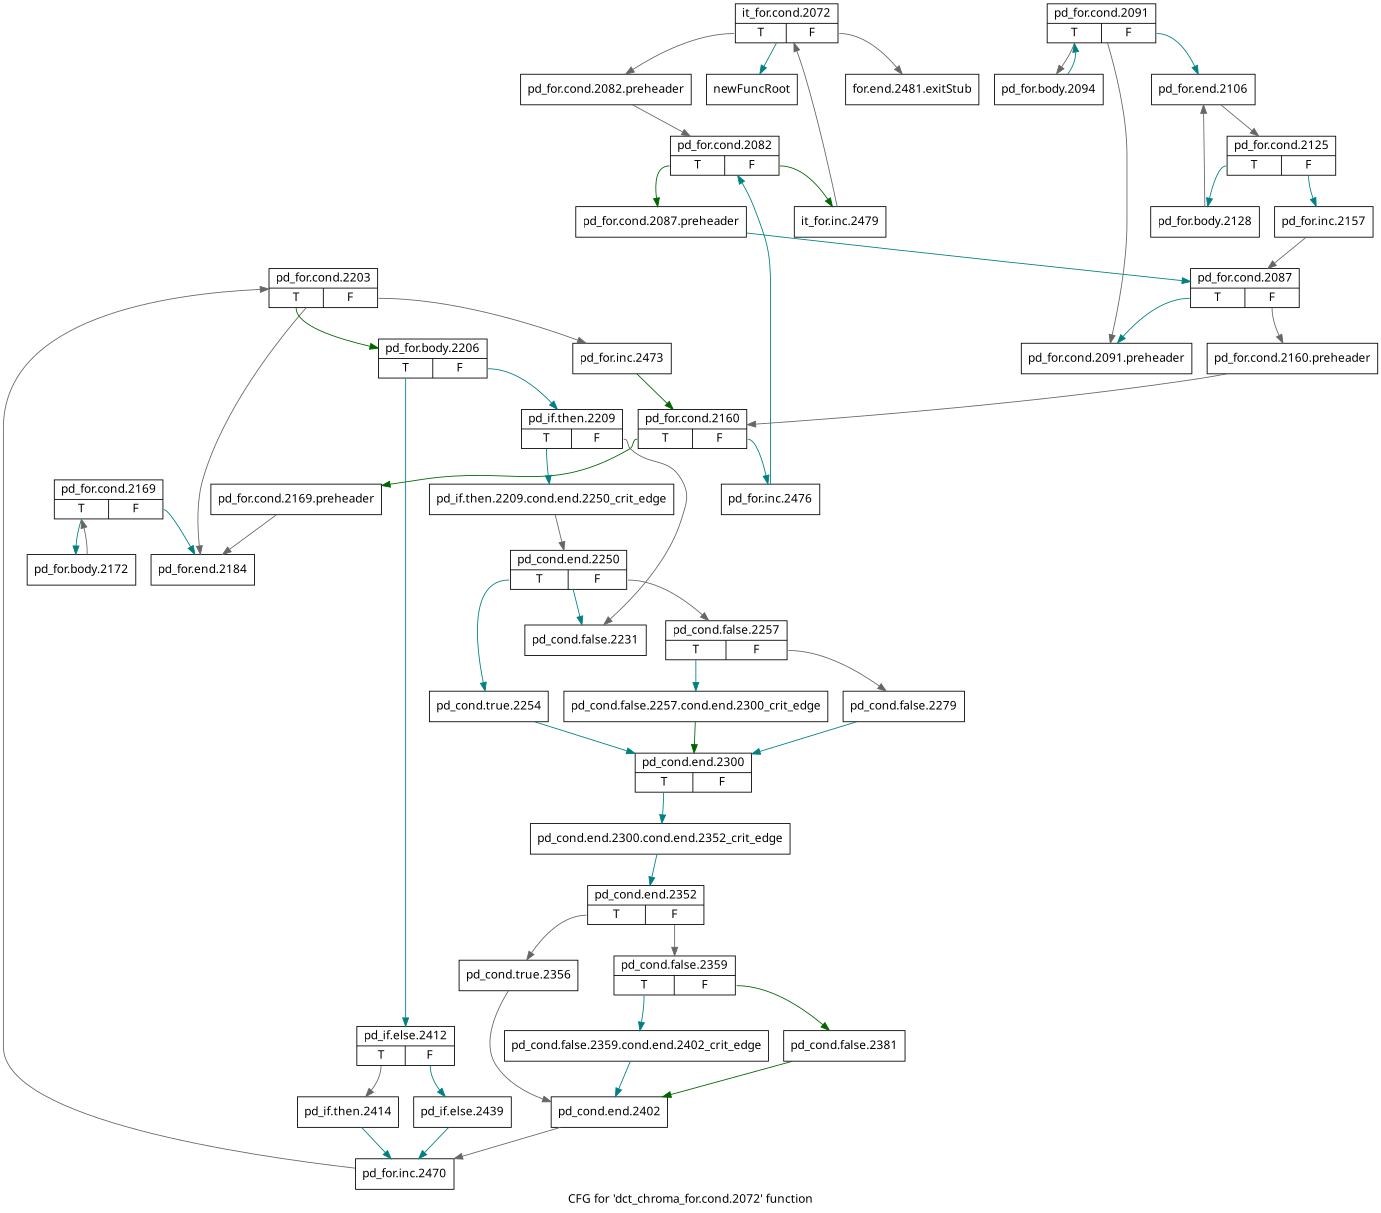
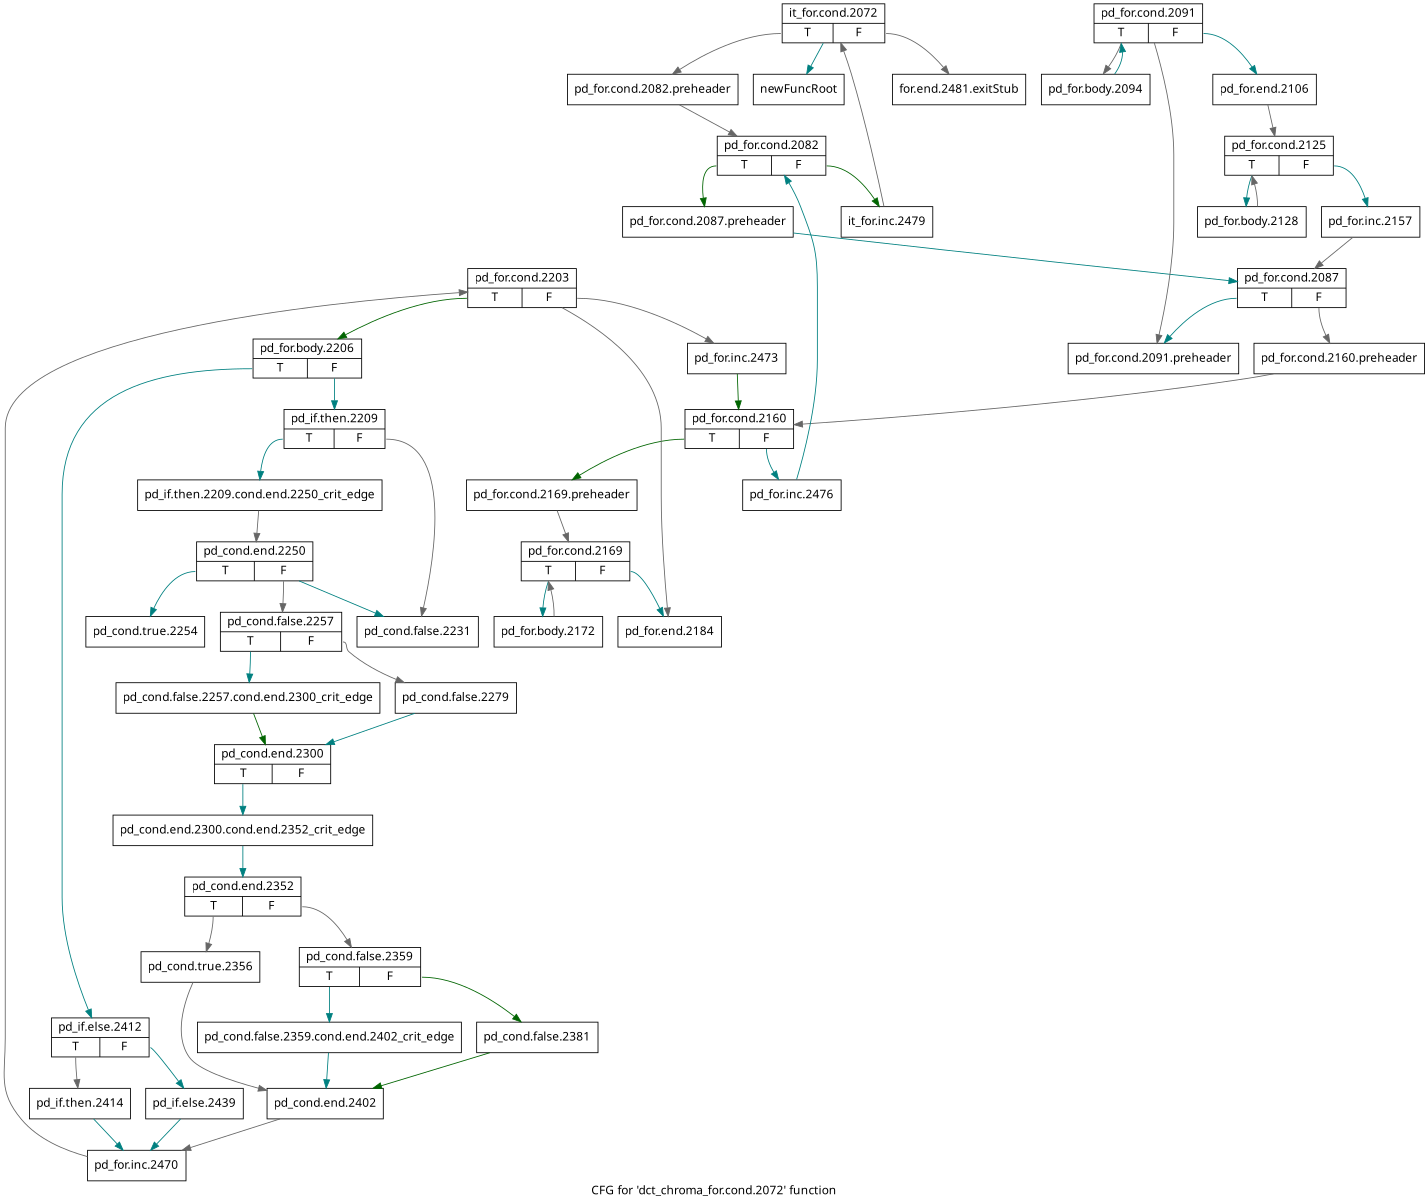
edge "pd_for.body.2128" -> "pd_for.end.2106": now "pd_for.body.2128" -> "pd_for.cond.2125"
edge "pd_for.cond.2169.preheader" -> "pd_for.end.2184": now "pd_for.cond.2169.preheader" -> "pd_for.cond.2169"
edge "pd_cond.true.2254" -> "pd_cond.end.2300": removed
